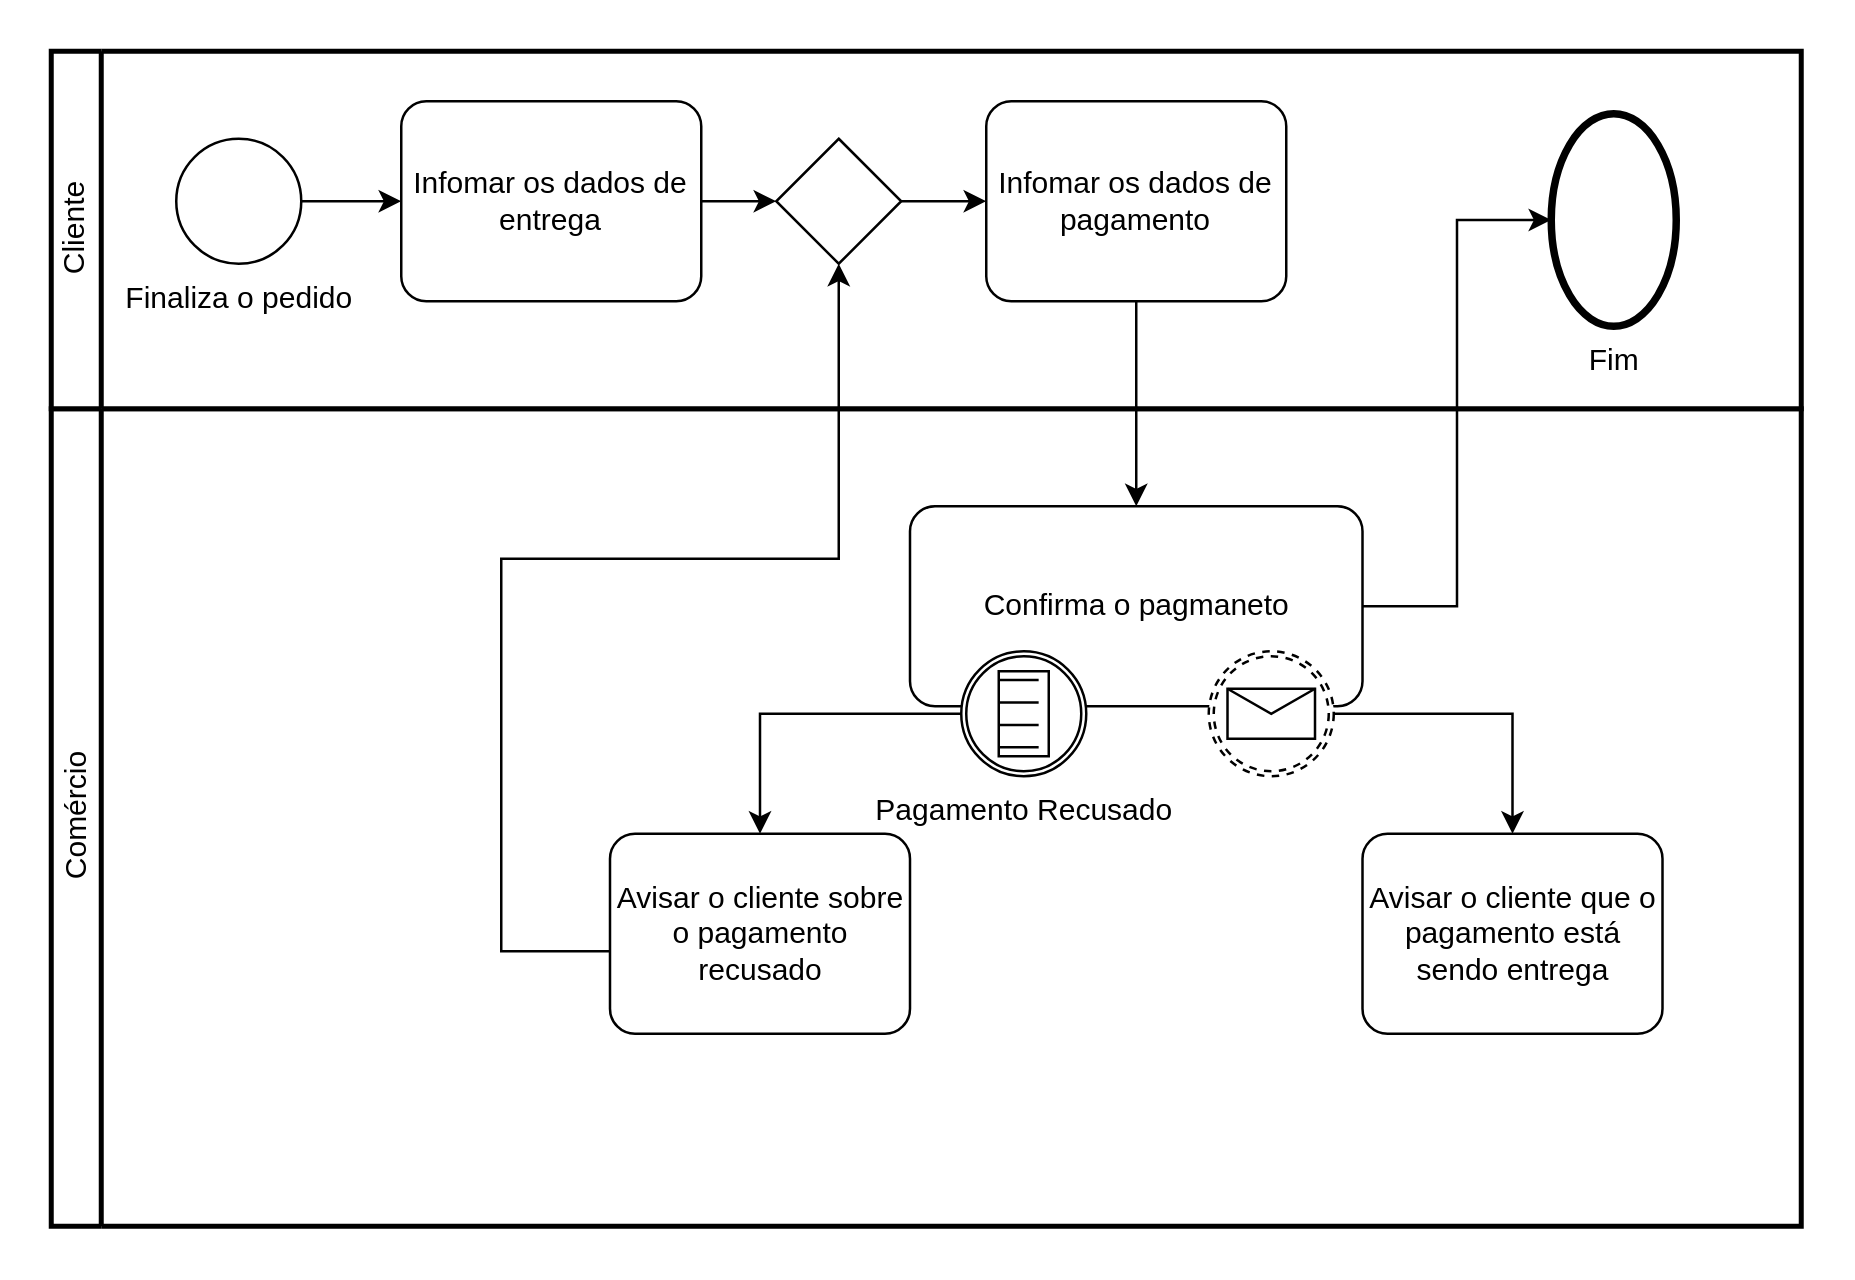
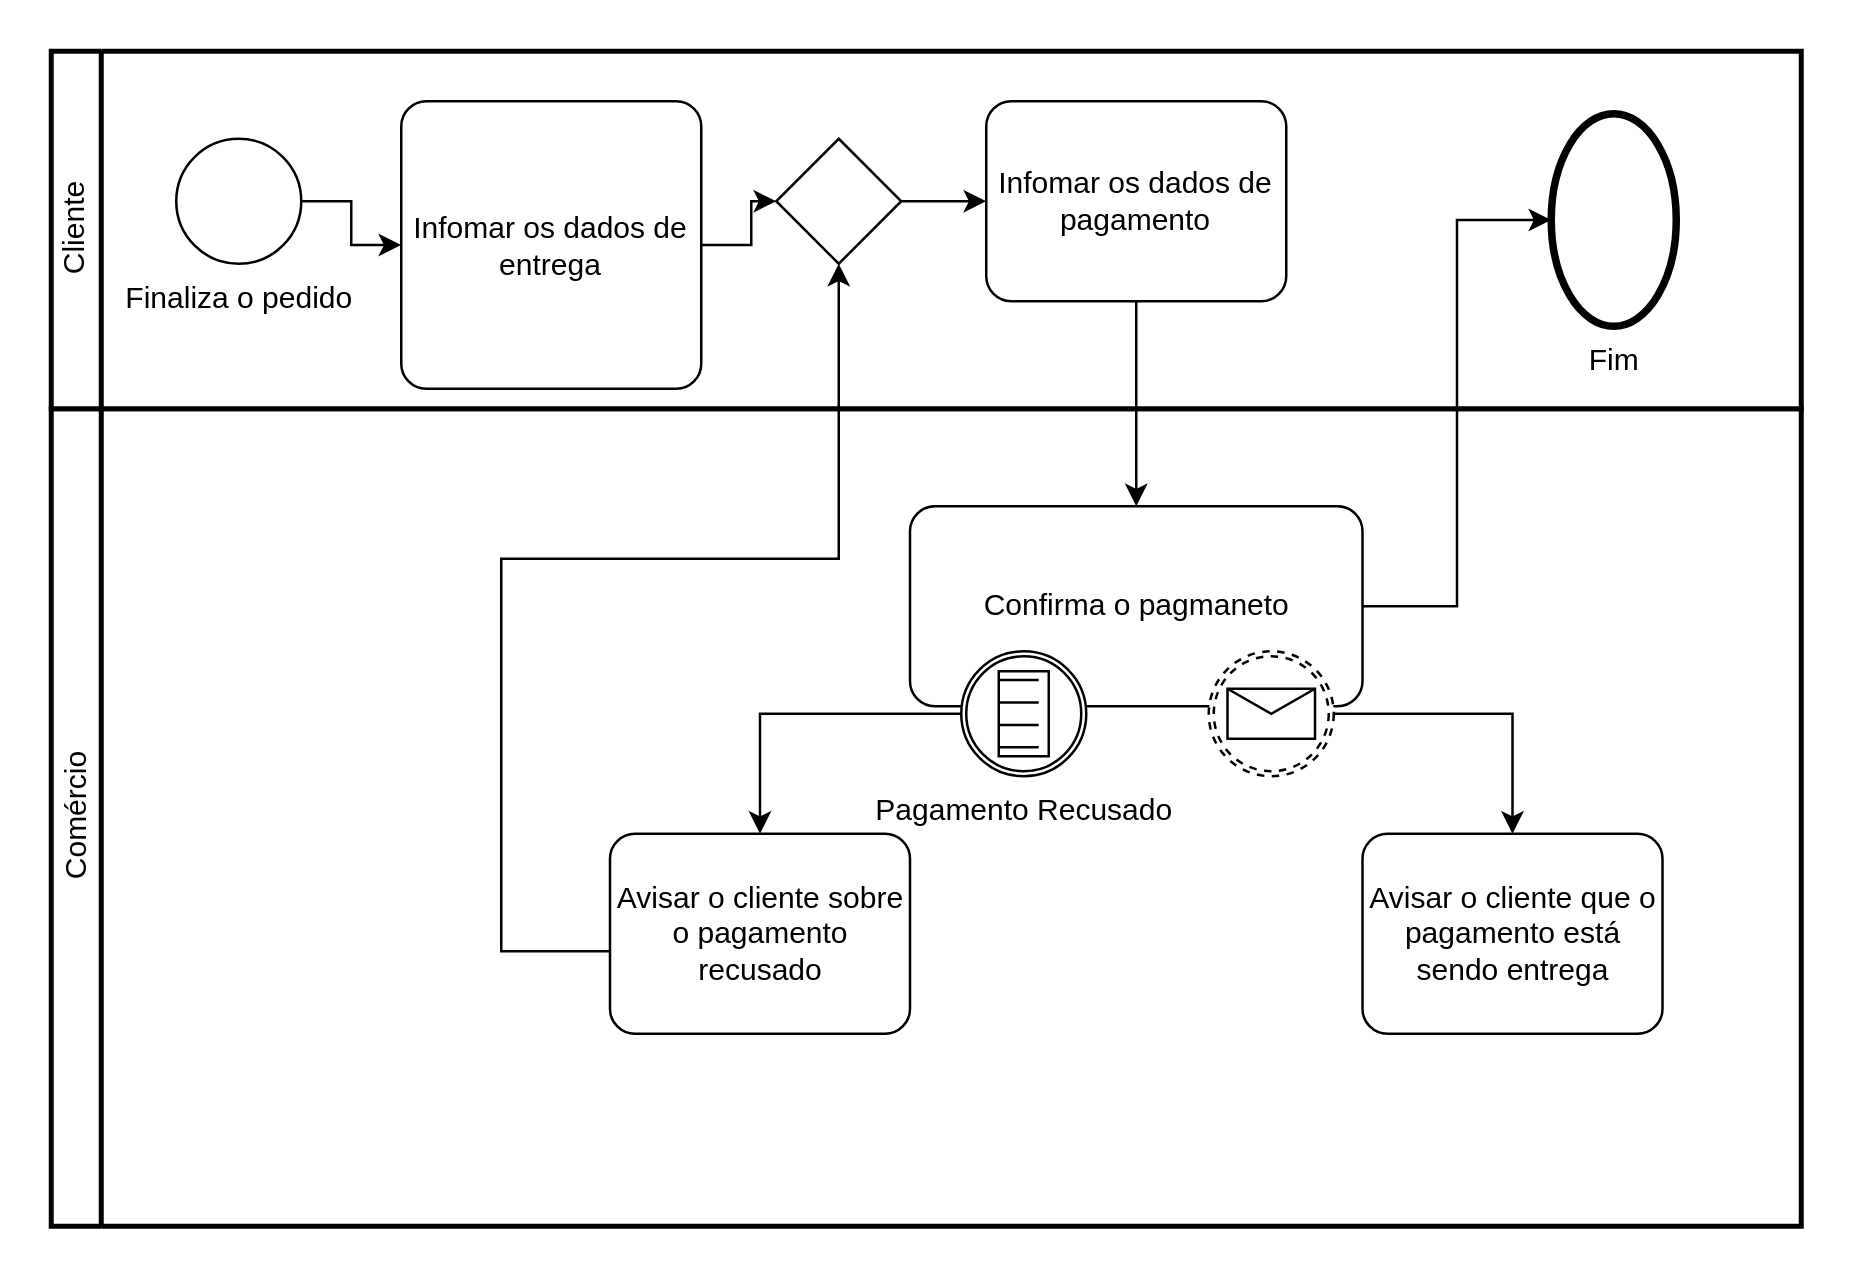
node "Infomar os dados de entrega": size 300x200 -> 300x288
